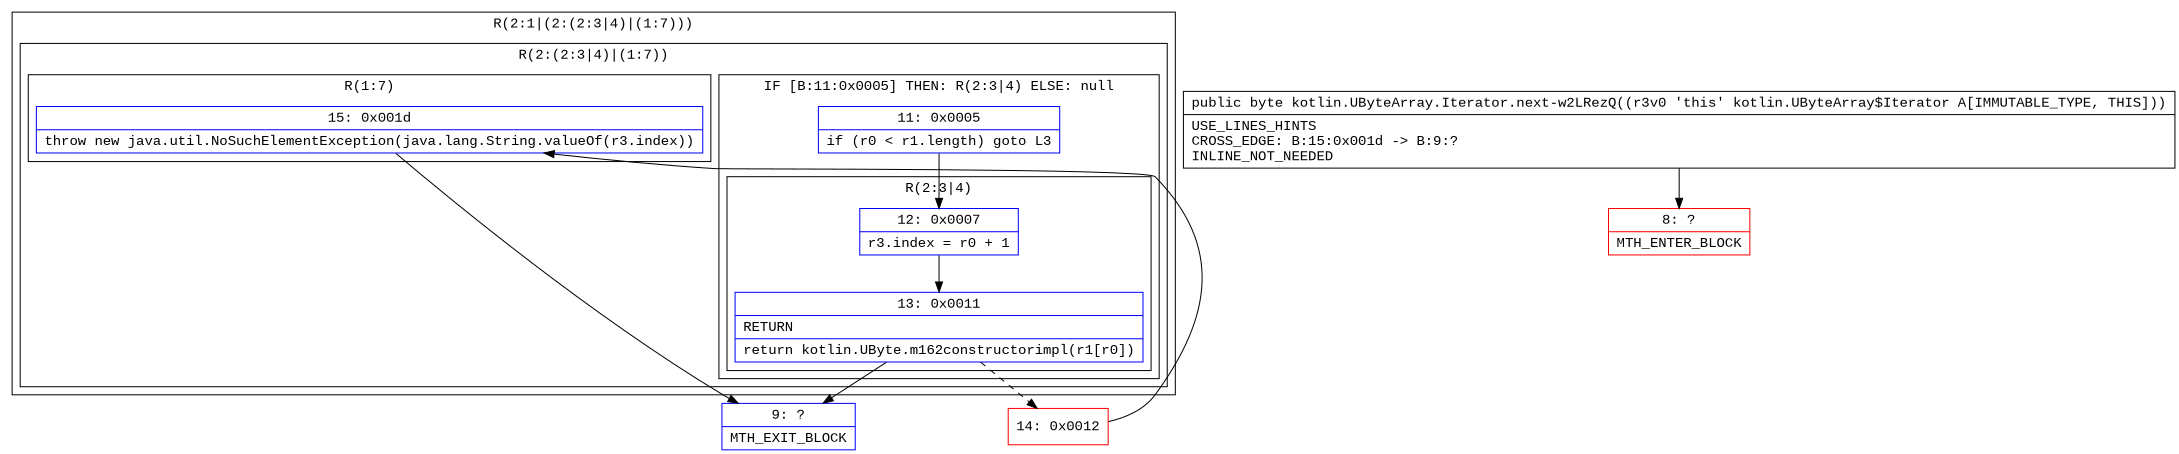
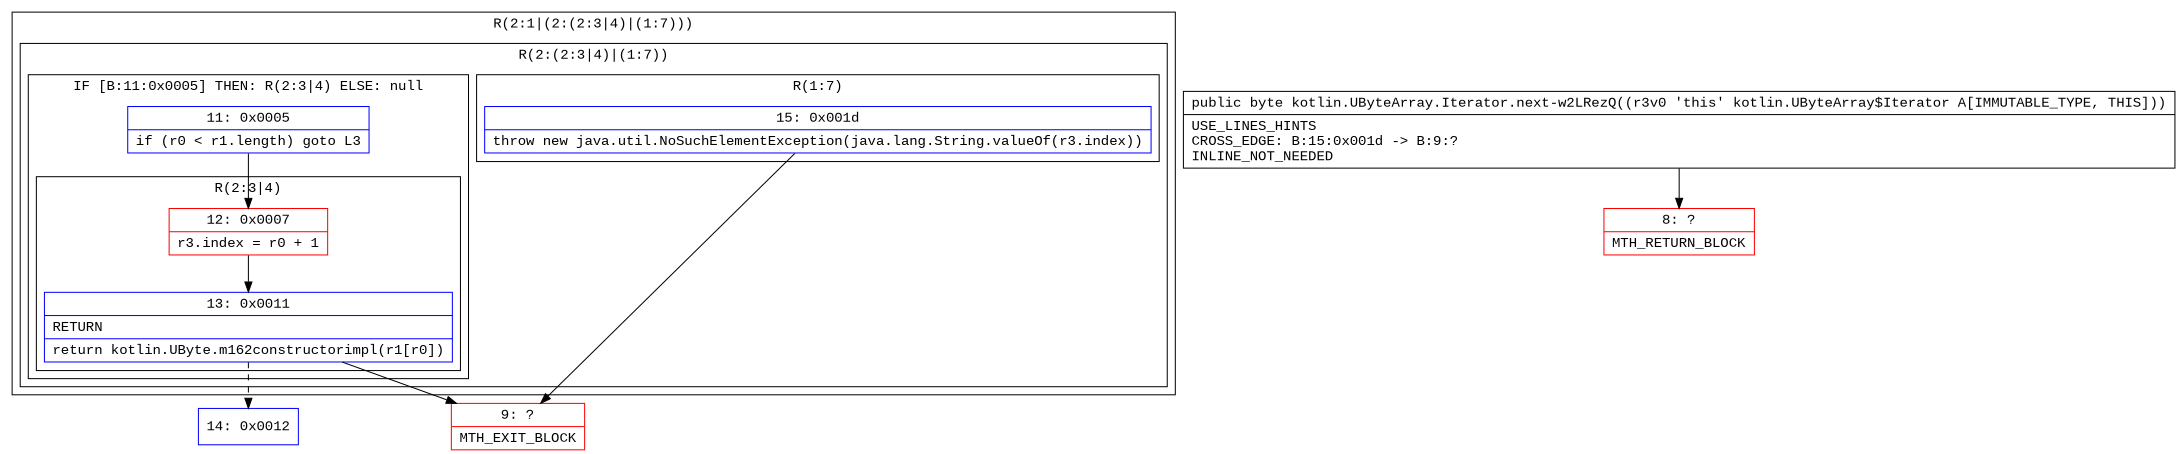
edge "14: 0x0012" -> "15: 0x001d": removed
node "12: 0x0007": color blue -> red
node "8: ?": text "MTH_ENTER_BLOCK" -> "MTH_RETURN_BLOCK"
node "9: ?": color blue -> red
node "14: 0x0012": color red -> blue
